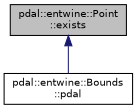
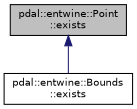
node "pdal::entwine::Bounds ::pdal": label "pdal::entwine::Bounds ::pdal" -> "pdal::entwine::Bounds ::exists"
